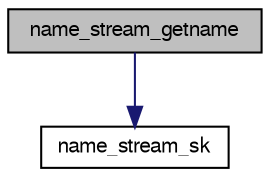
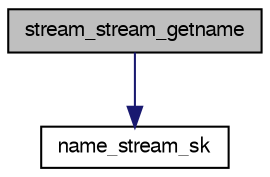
node "name_stream_getname": label "name_stream_getname" -> "stream_stream_getname"
